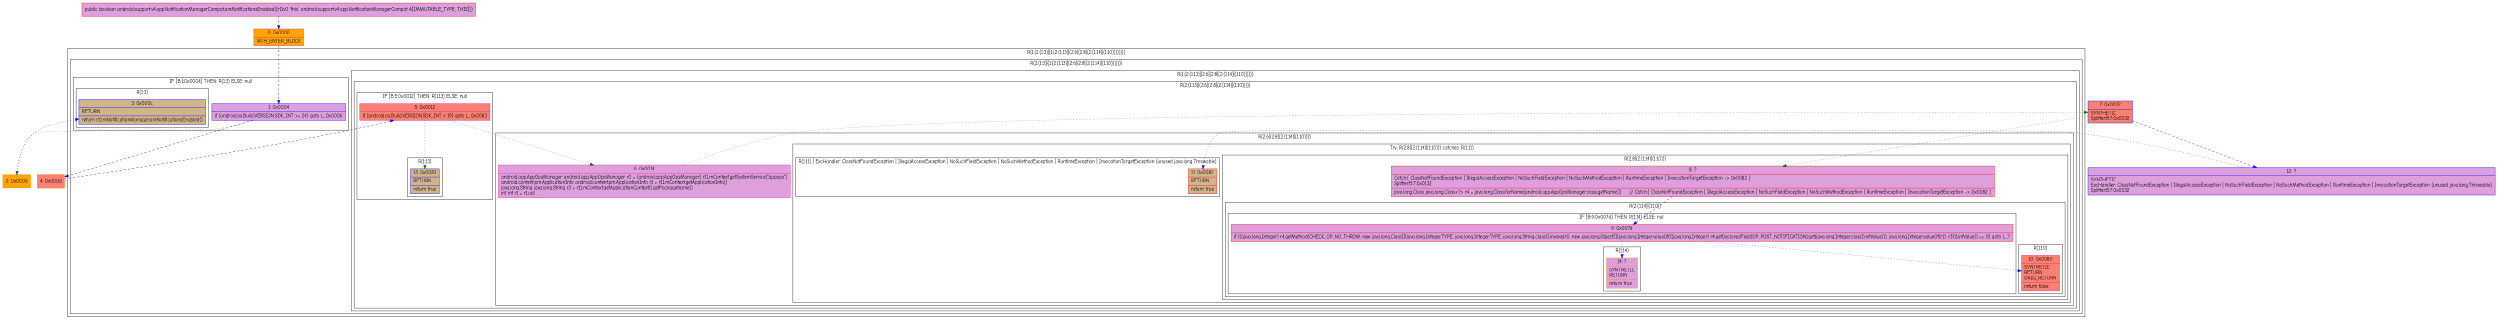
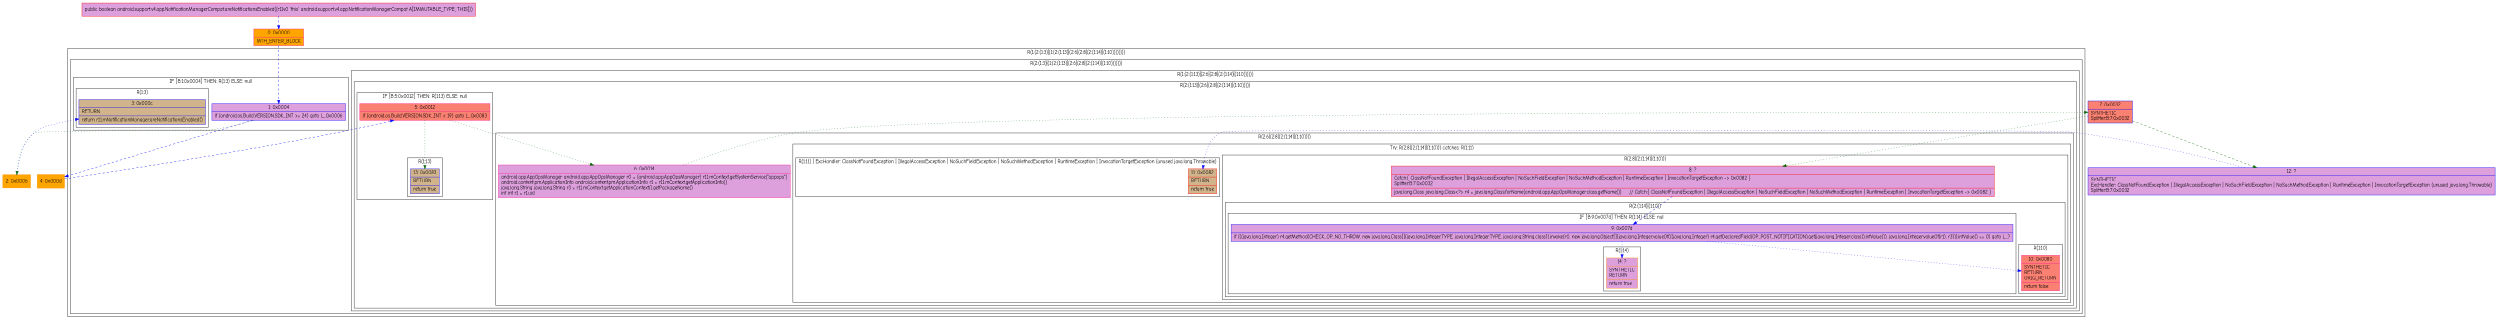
edge "7: 0x0032" -> "12: ?": color blue -> darkgreen
node "4: 0x000d": fillcolor salmon -> orange
node "8: ?": text "Splitter:B:7:0x0132" -> "Splitter:B:7:0x0032"
node "9: 0x007d": color red -> blue
